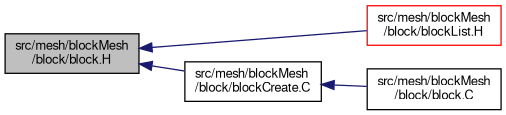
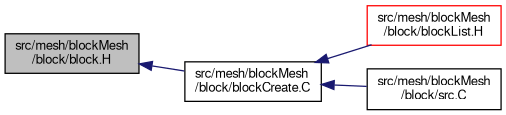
edge "src/mesh/blockMesh /block/blockList.H" -> "src/mesh/blockMesh /block/block.H": now "src/mesh/blockMesh /block/blockList.H" -> "src/mesh/blockMesh /block/blockCreate.C"
node "src/mesh/blockMesh /block/block.C": label "src/mesh/blockMesh /block/block.C" -> "src/mesh/blockMesh /block/src.C"
